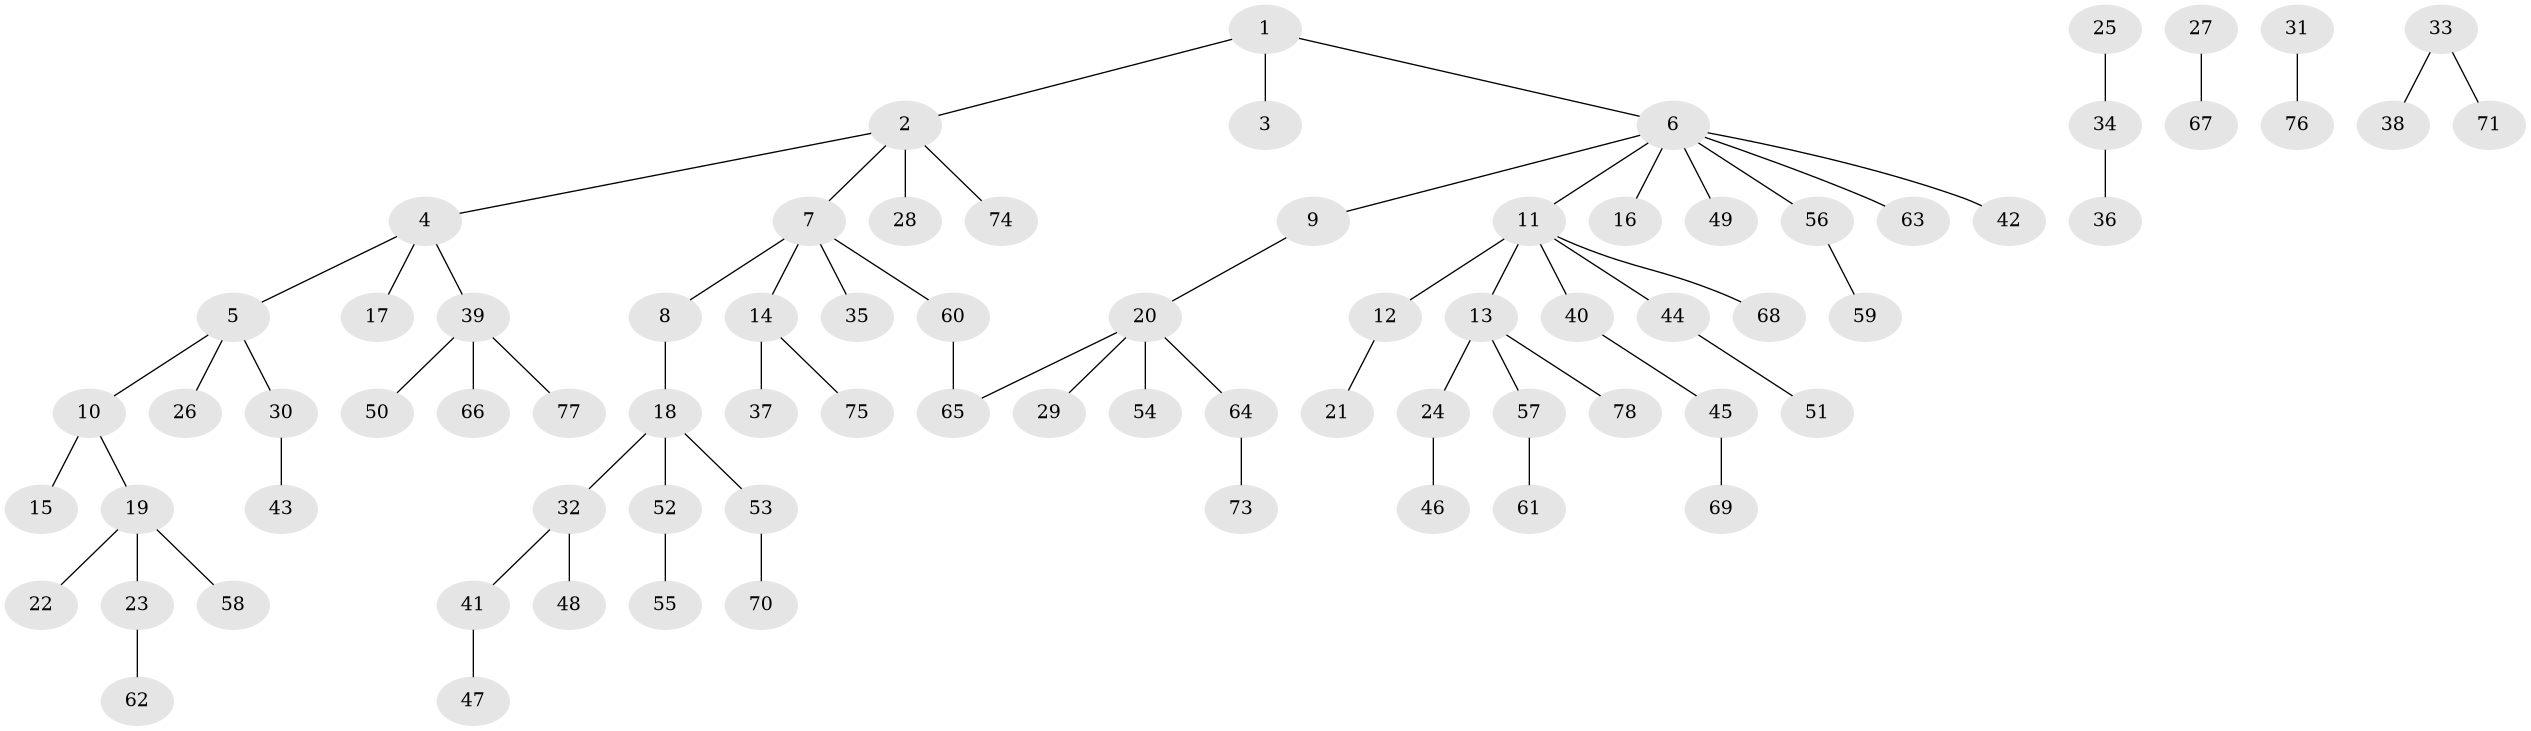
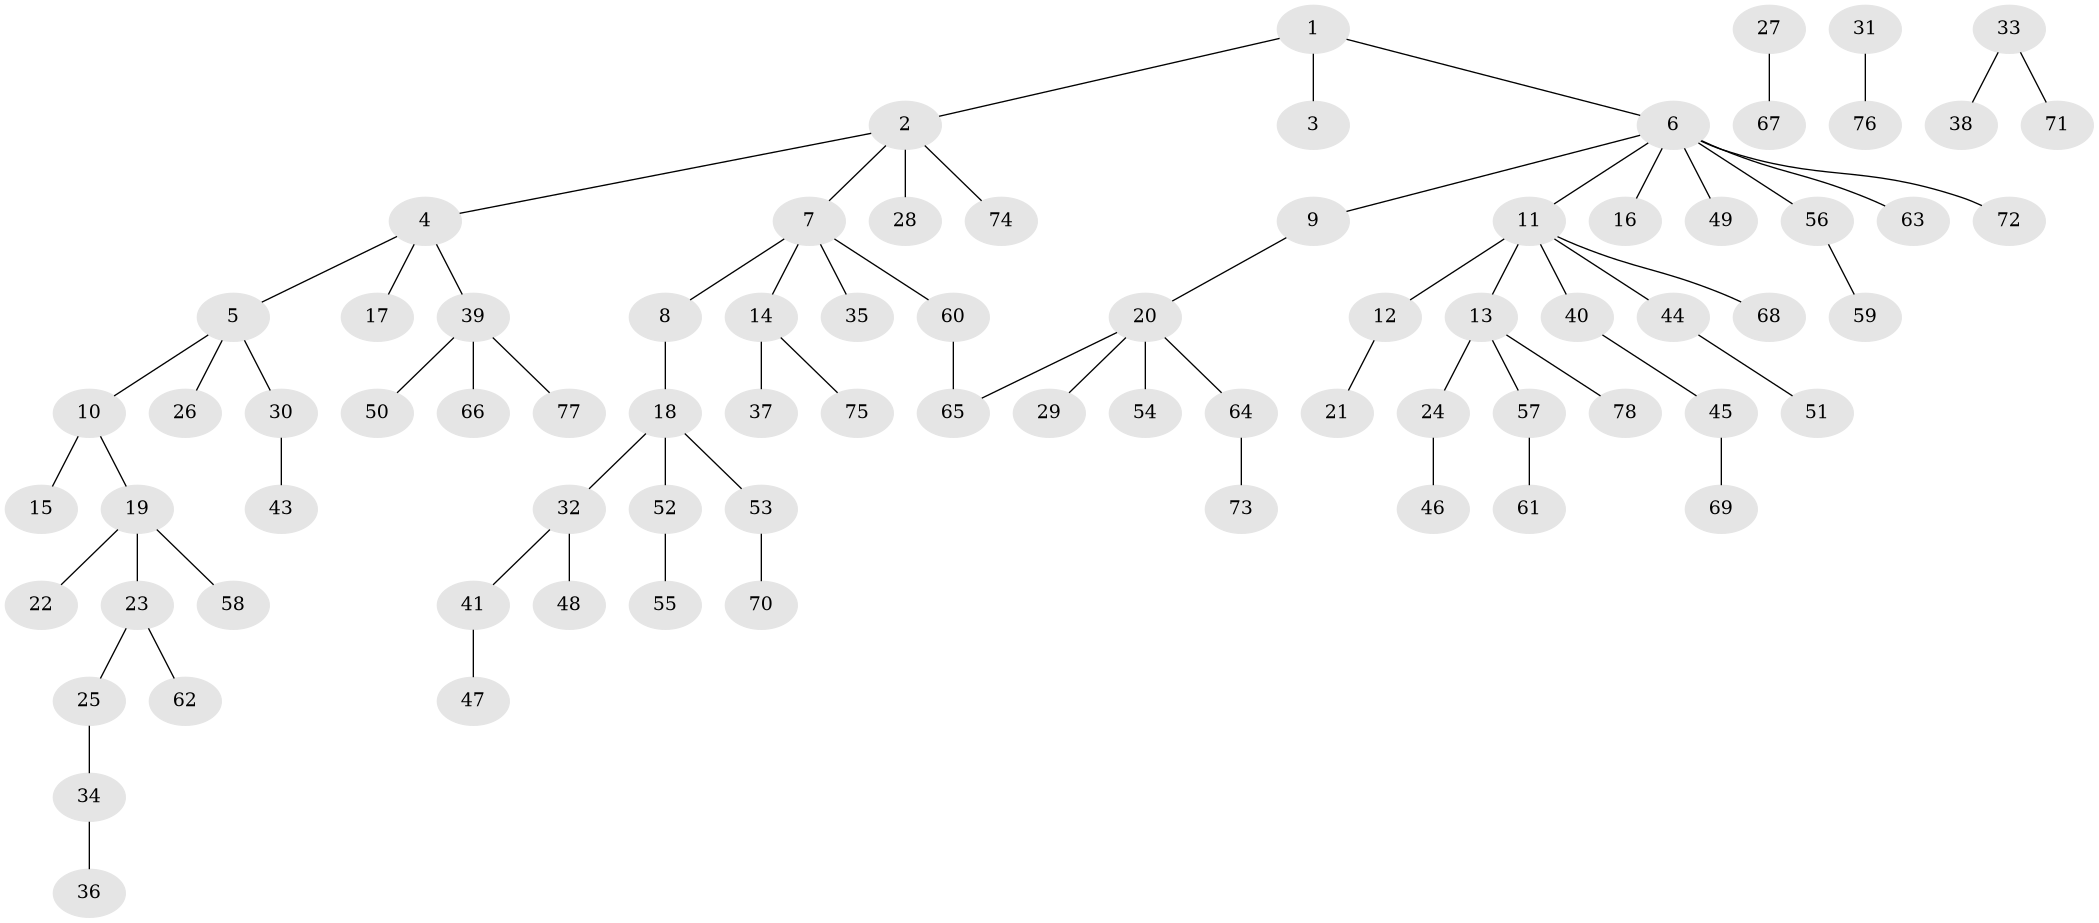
node "42": label "42" -> "72"
edge "23" -- "25": added
